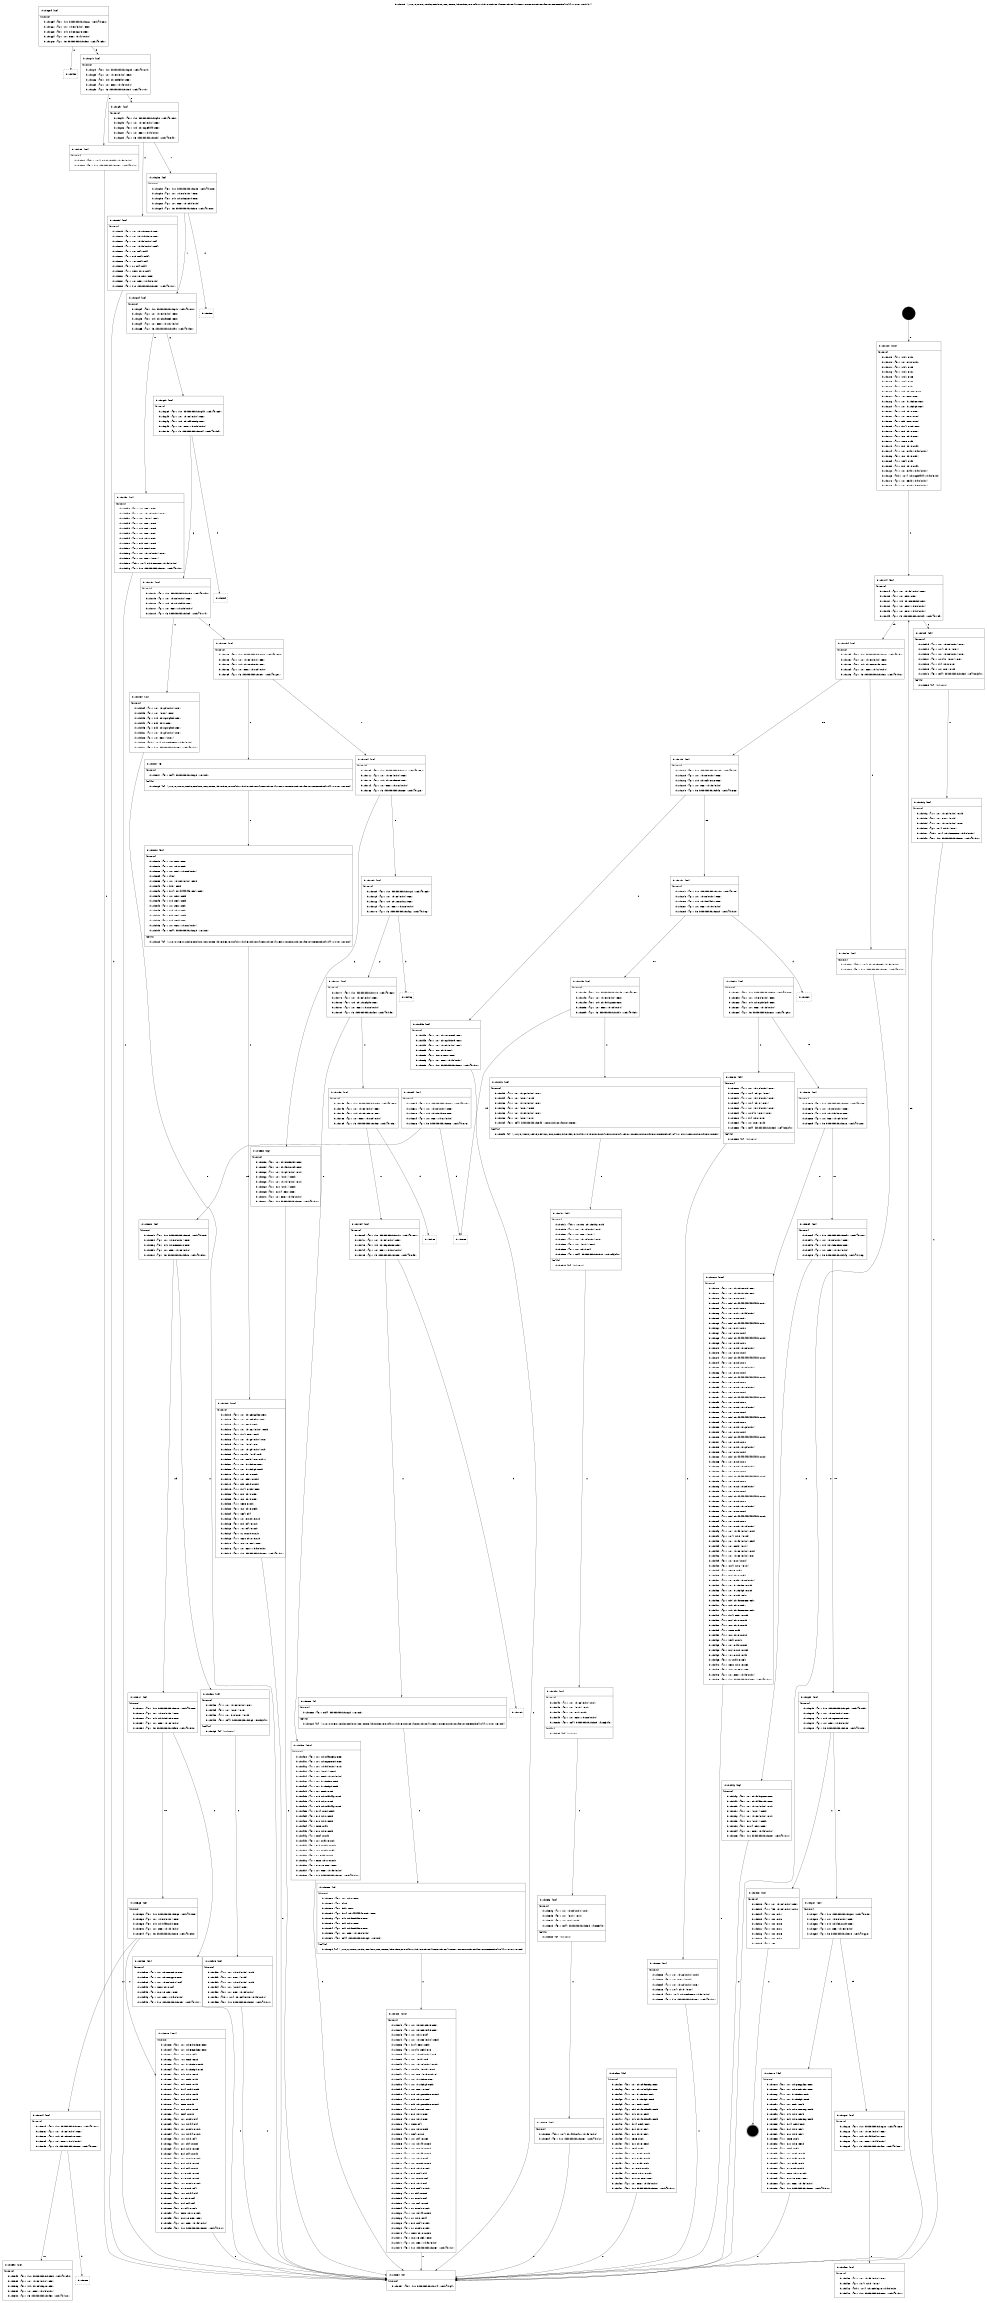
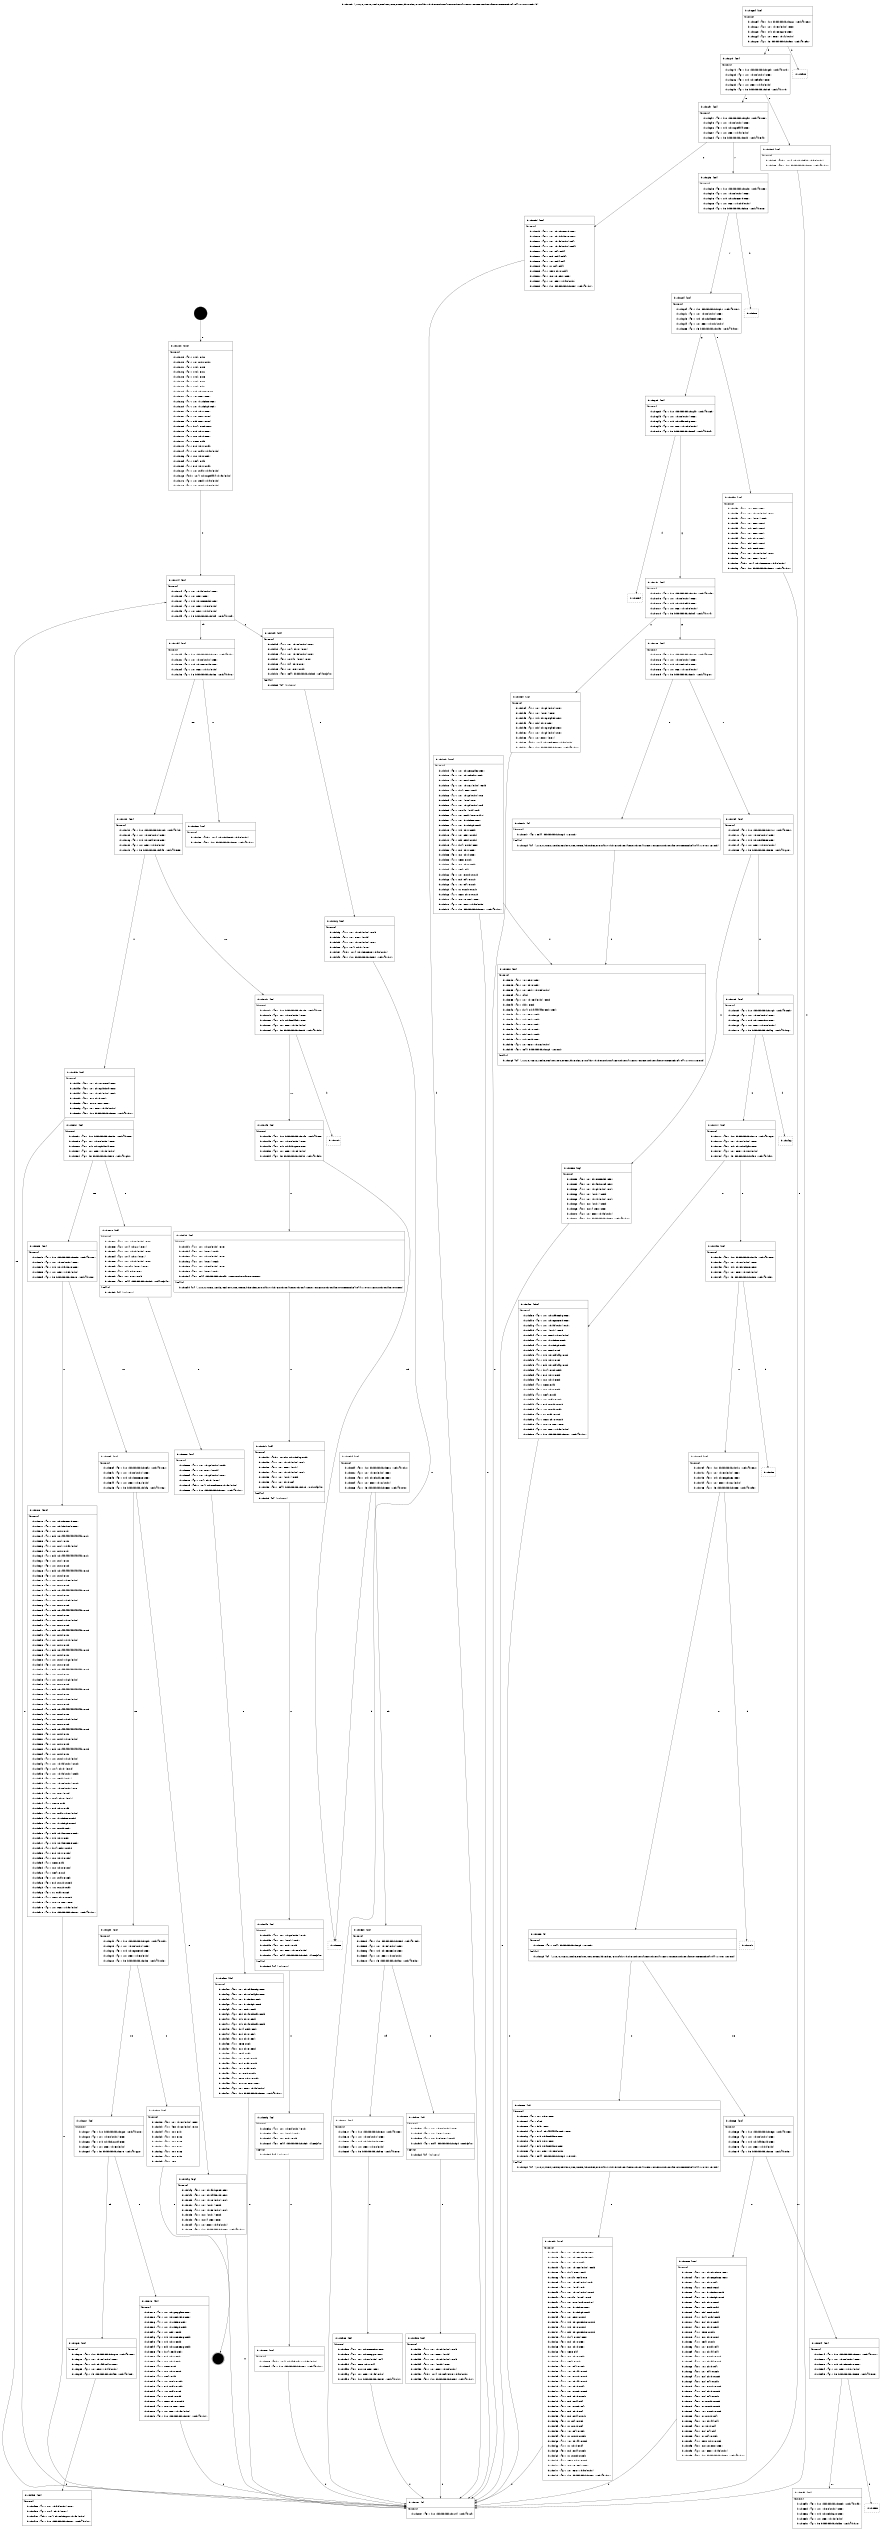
edge "0x401adc [52]" -> "0x401b10 [112]": reversed
edge "0x401d82 [15]" -> "0x402157 [5]": removed, label "1"
edge "0x401547 [28]" -> "0x401563 [28]": now "0x401ca3 [5]" -> "0x401563 [28]"
edge "0x401a38 [32]" -> "0x402157 [5]": now "0x401a38 [32]" -> "0x401f51 [91]"
